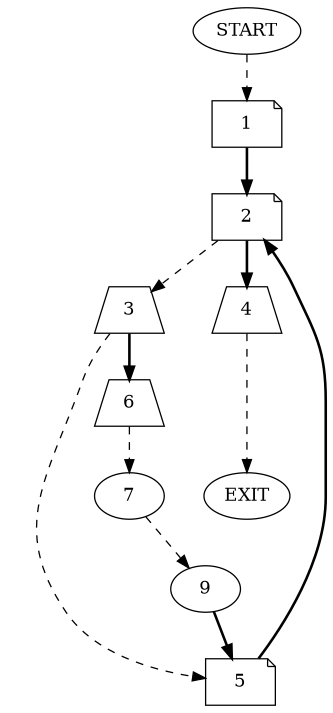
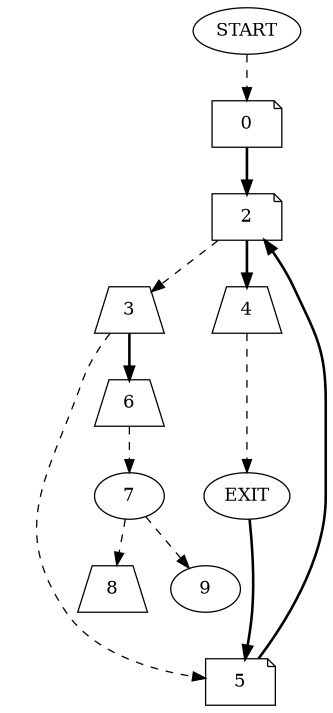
node "1": label "1" -> "0"
node "8": added
edge "9" -> "5": now "EXIT" -> "5"
